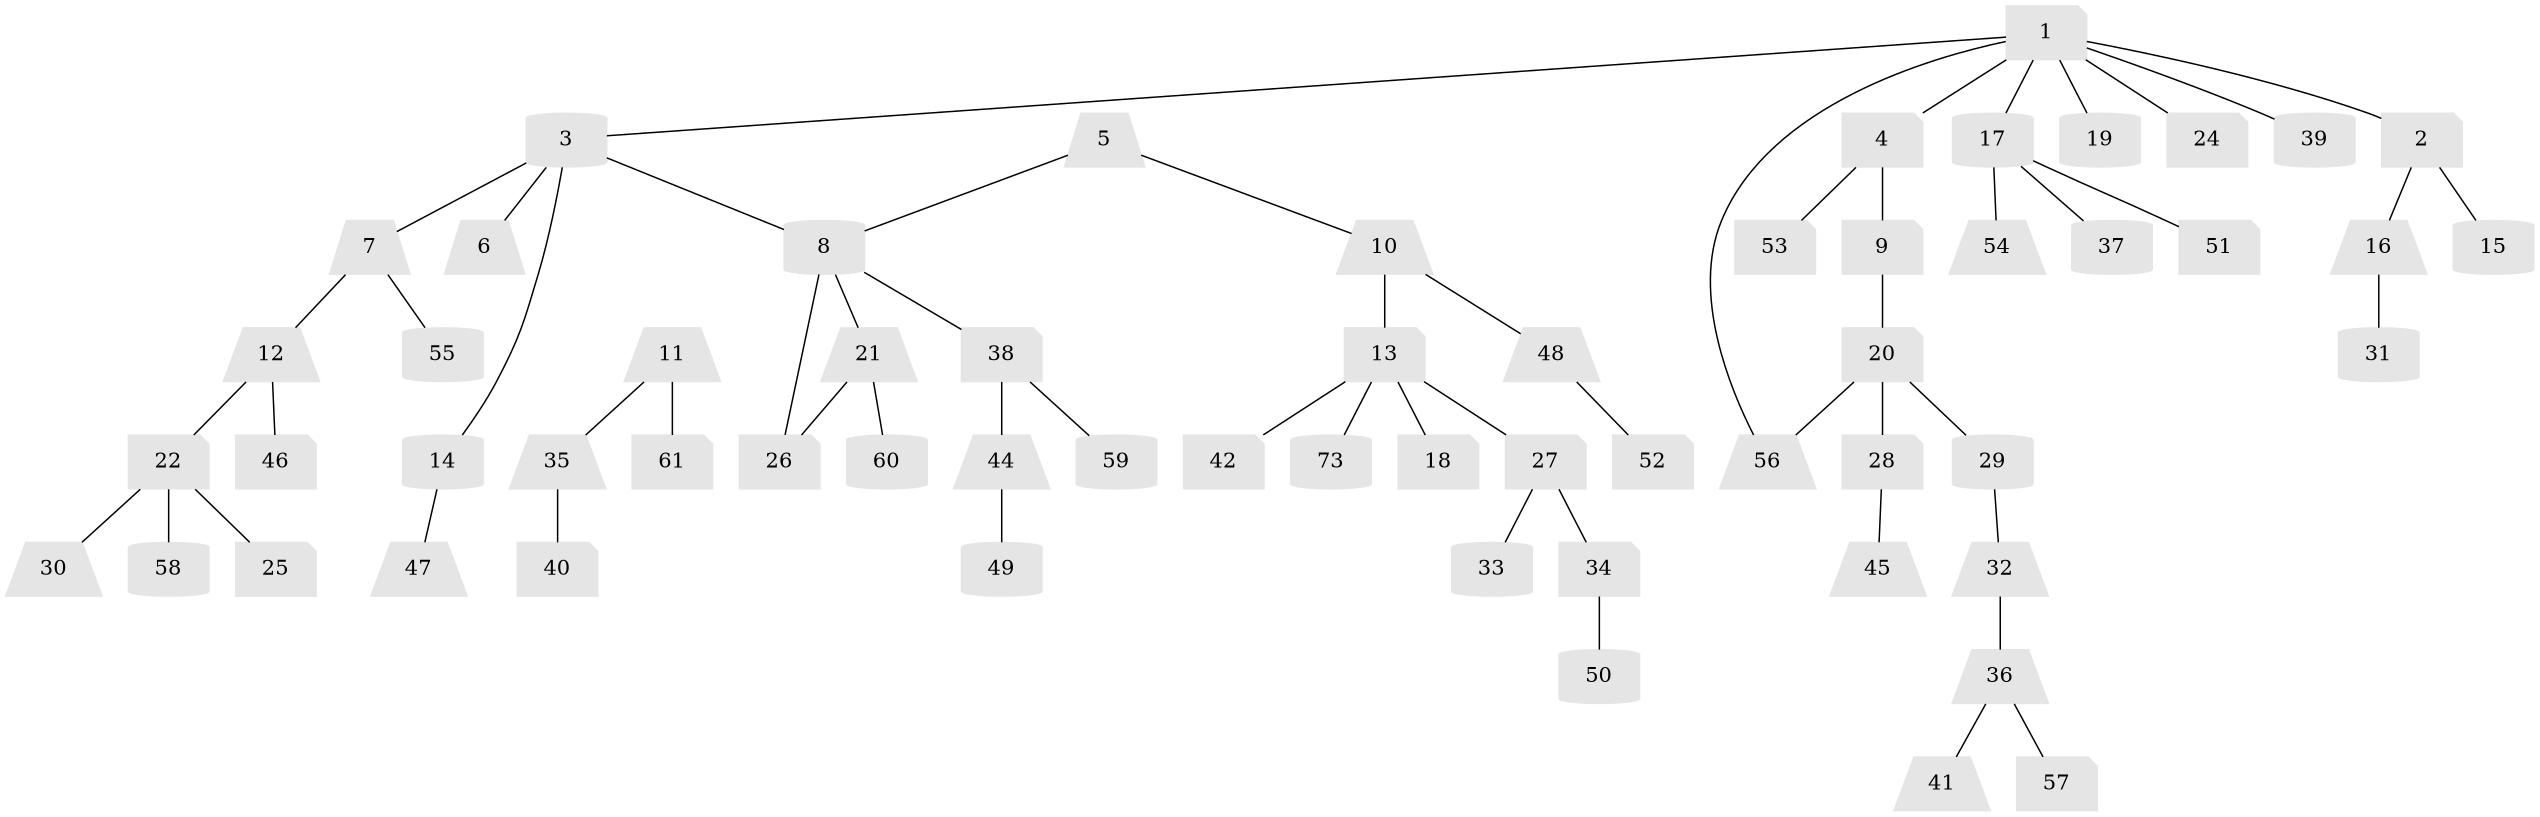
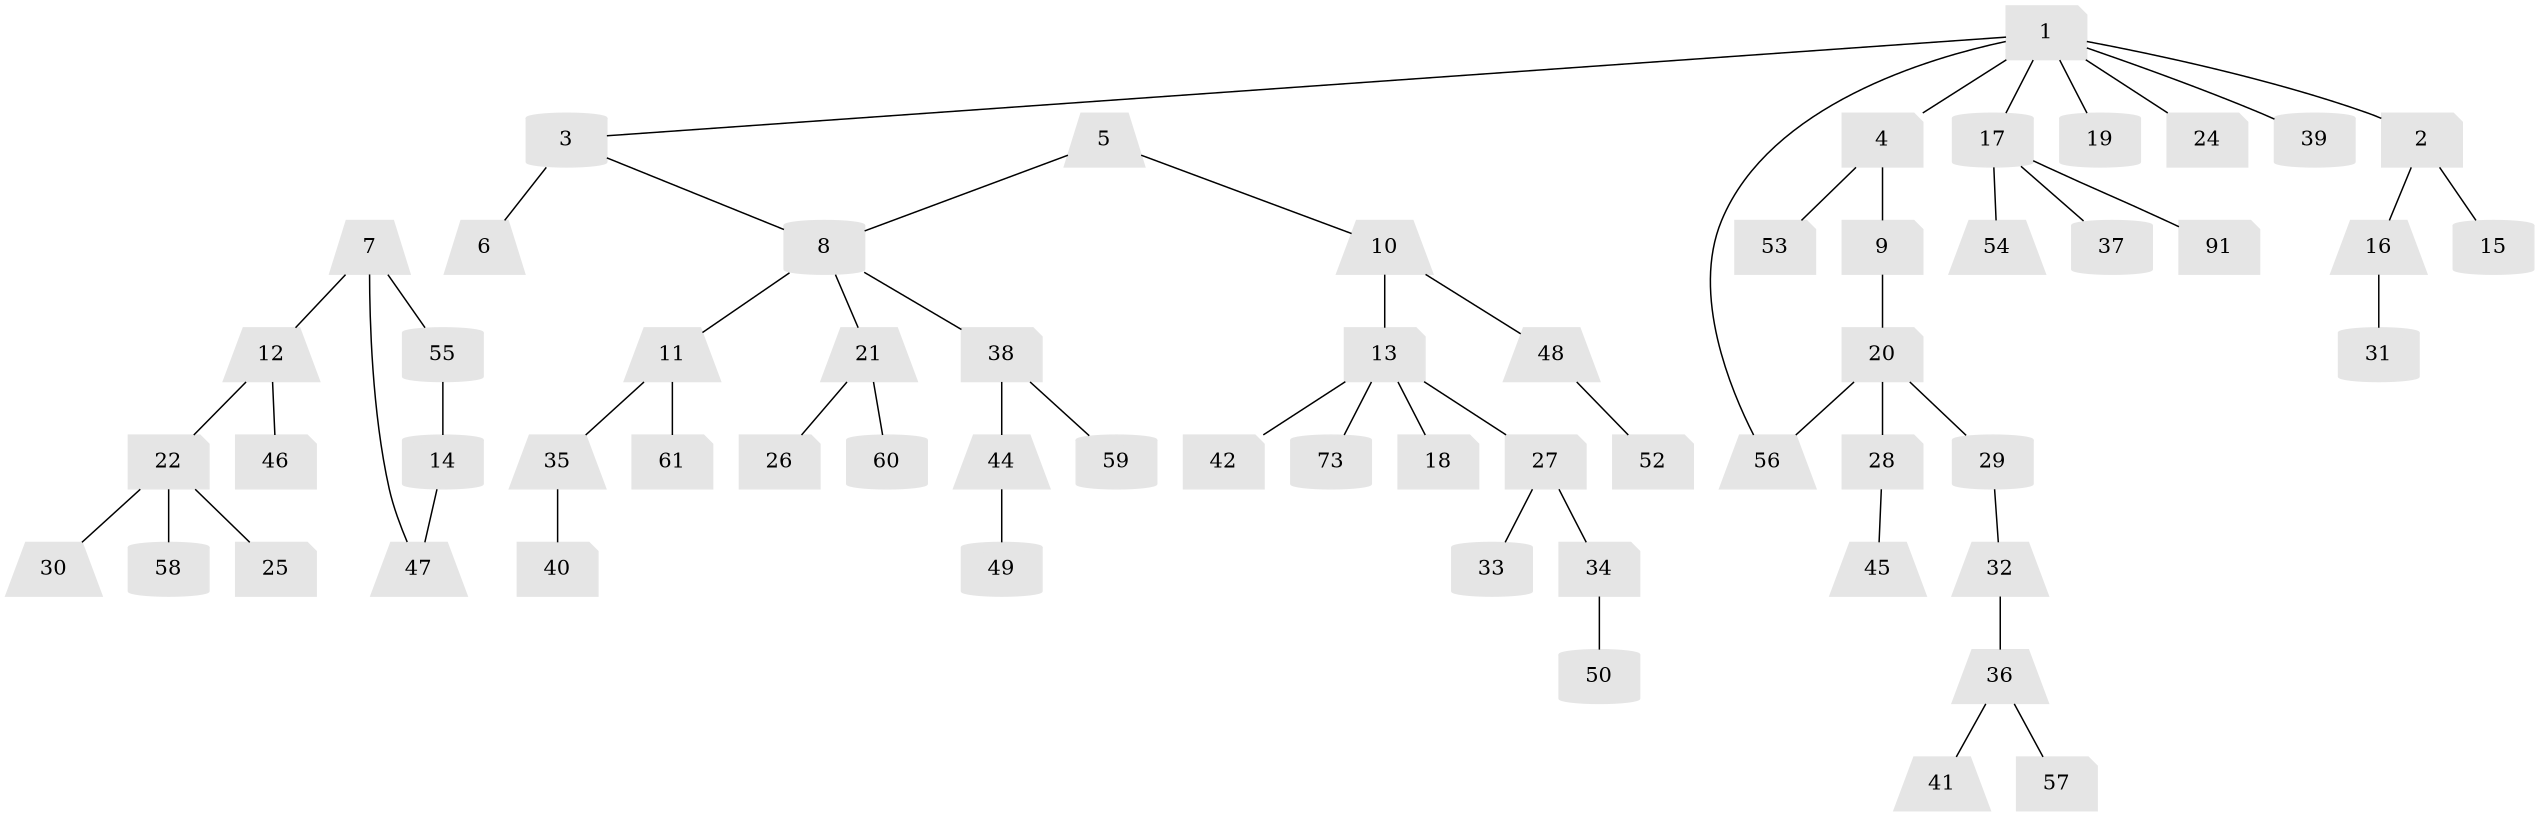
edge "3" -- "7": now "47" -- "7"
node "51": label "51" -> "91"
edge "3" -- "14": now "55" -- "14"
edge "8" -- "26": now "8" -- "11"
